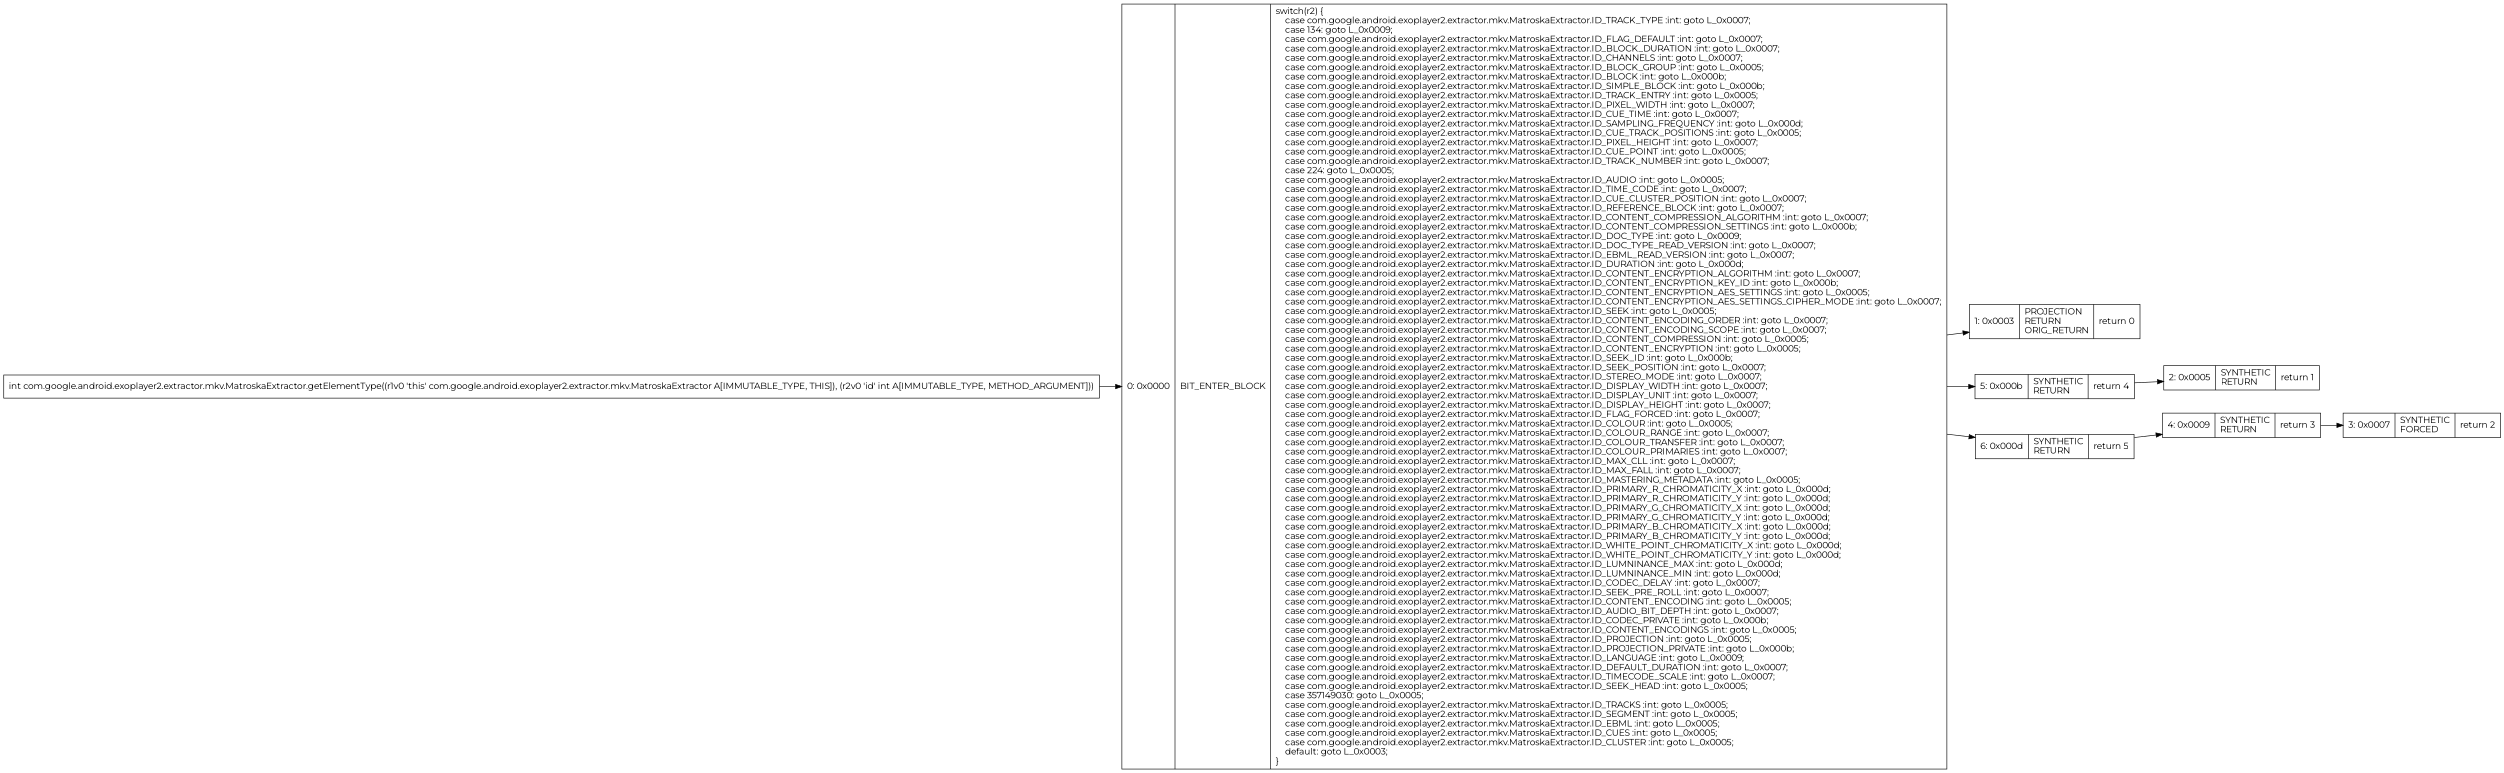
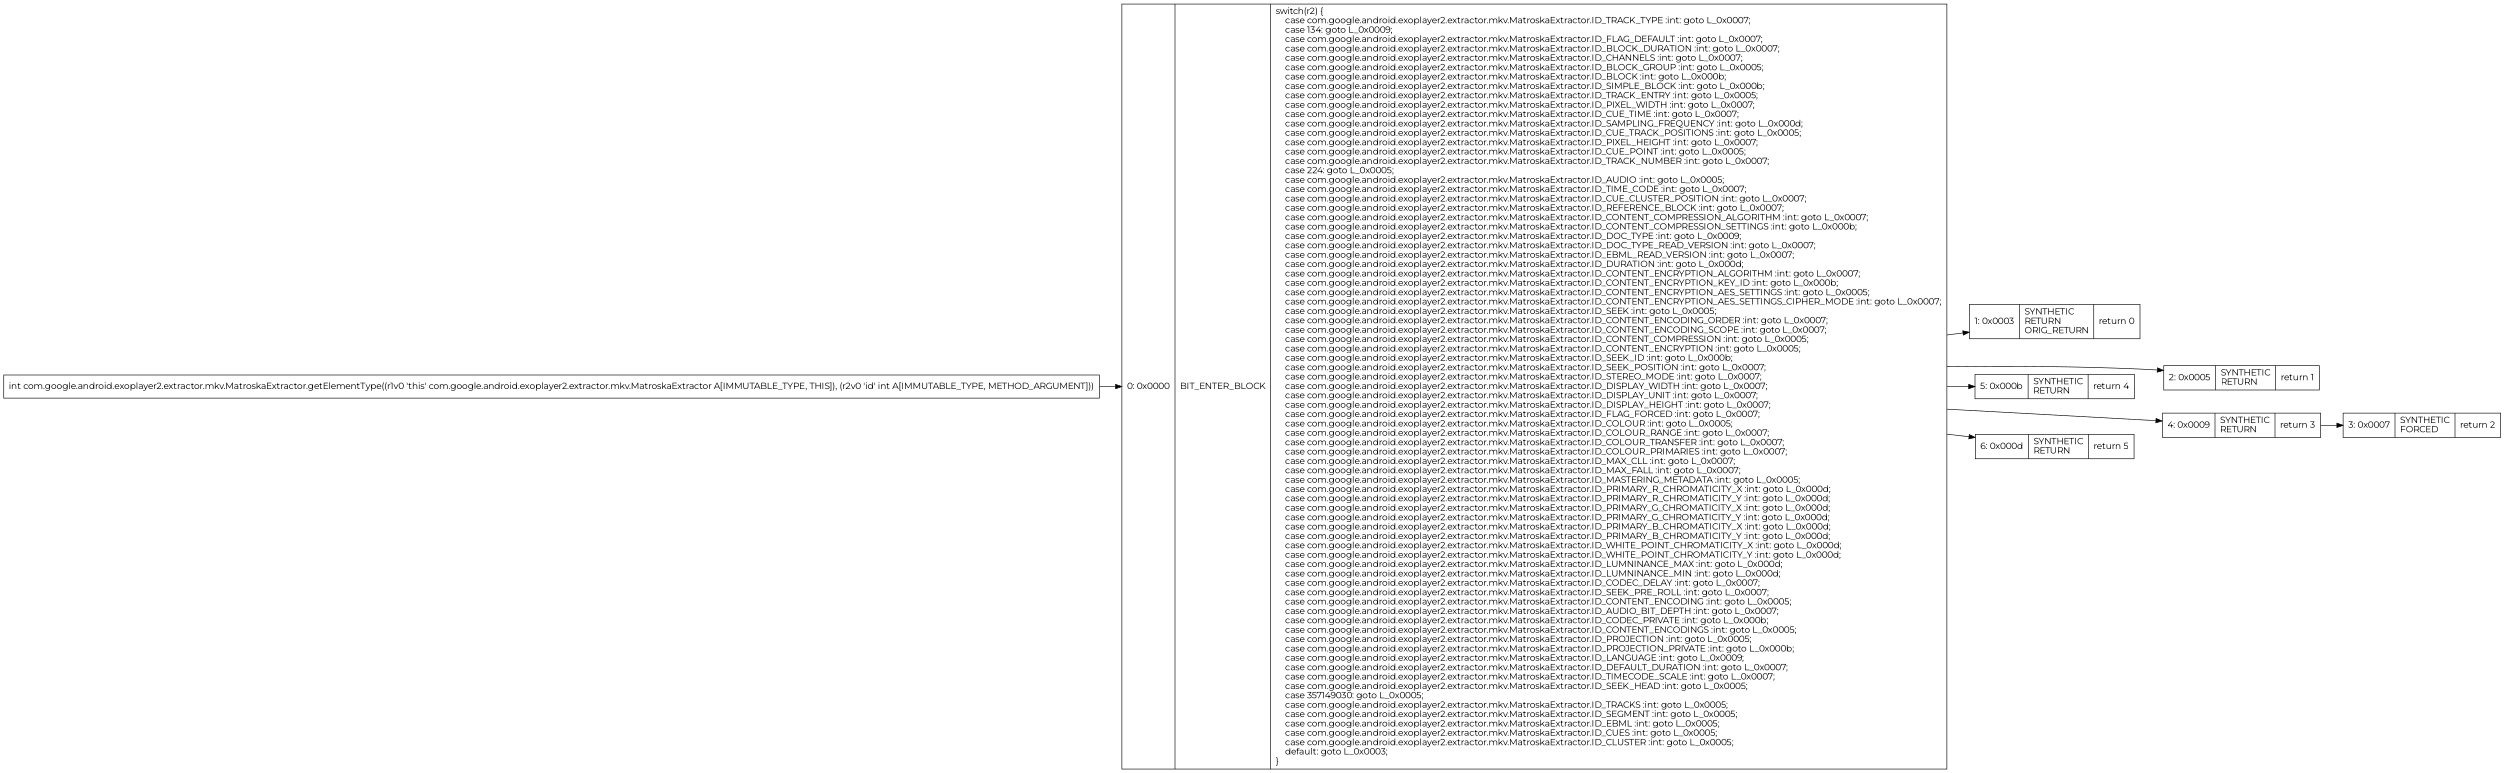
node "1: 0x0003": text "PROJECTION" -> "SYNTHETIC"
edge "5: 0x000b" -> "2: 0x0005": now "0: 0x0000" -> "2: 0x0005"
edge "6: 0x000d" -> "4: 0x0009": now "0: 0x0000" -> "4: 0x0009"
